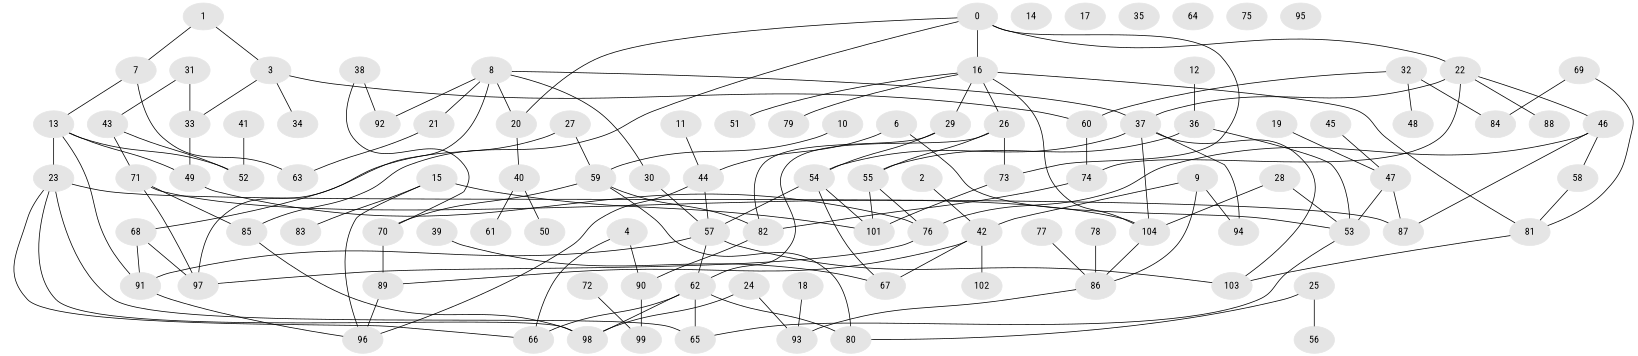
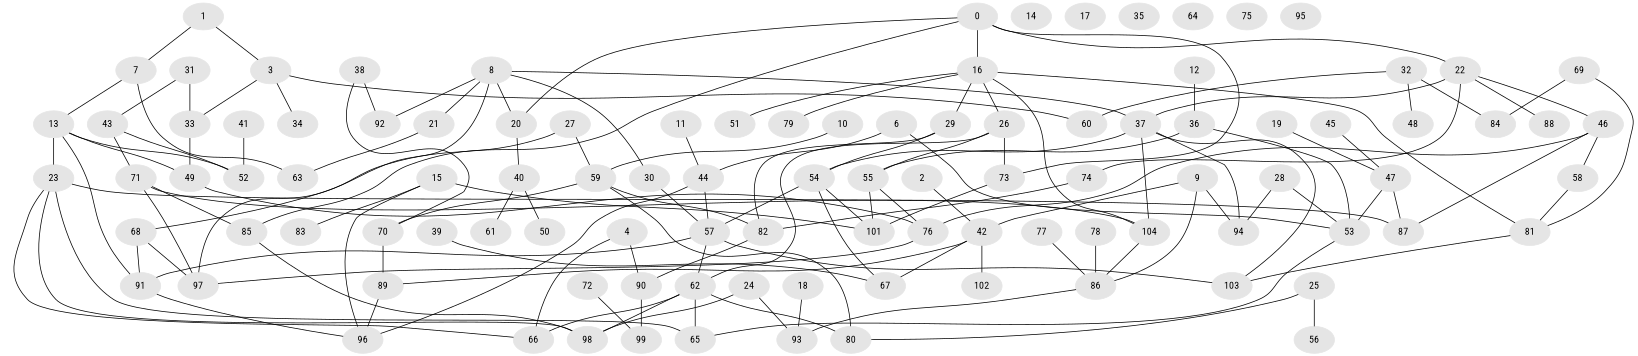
edge "60" -- "74": removed
edge "28" -- "104": now "28" -- "94"
